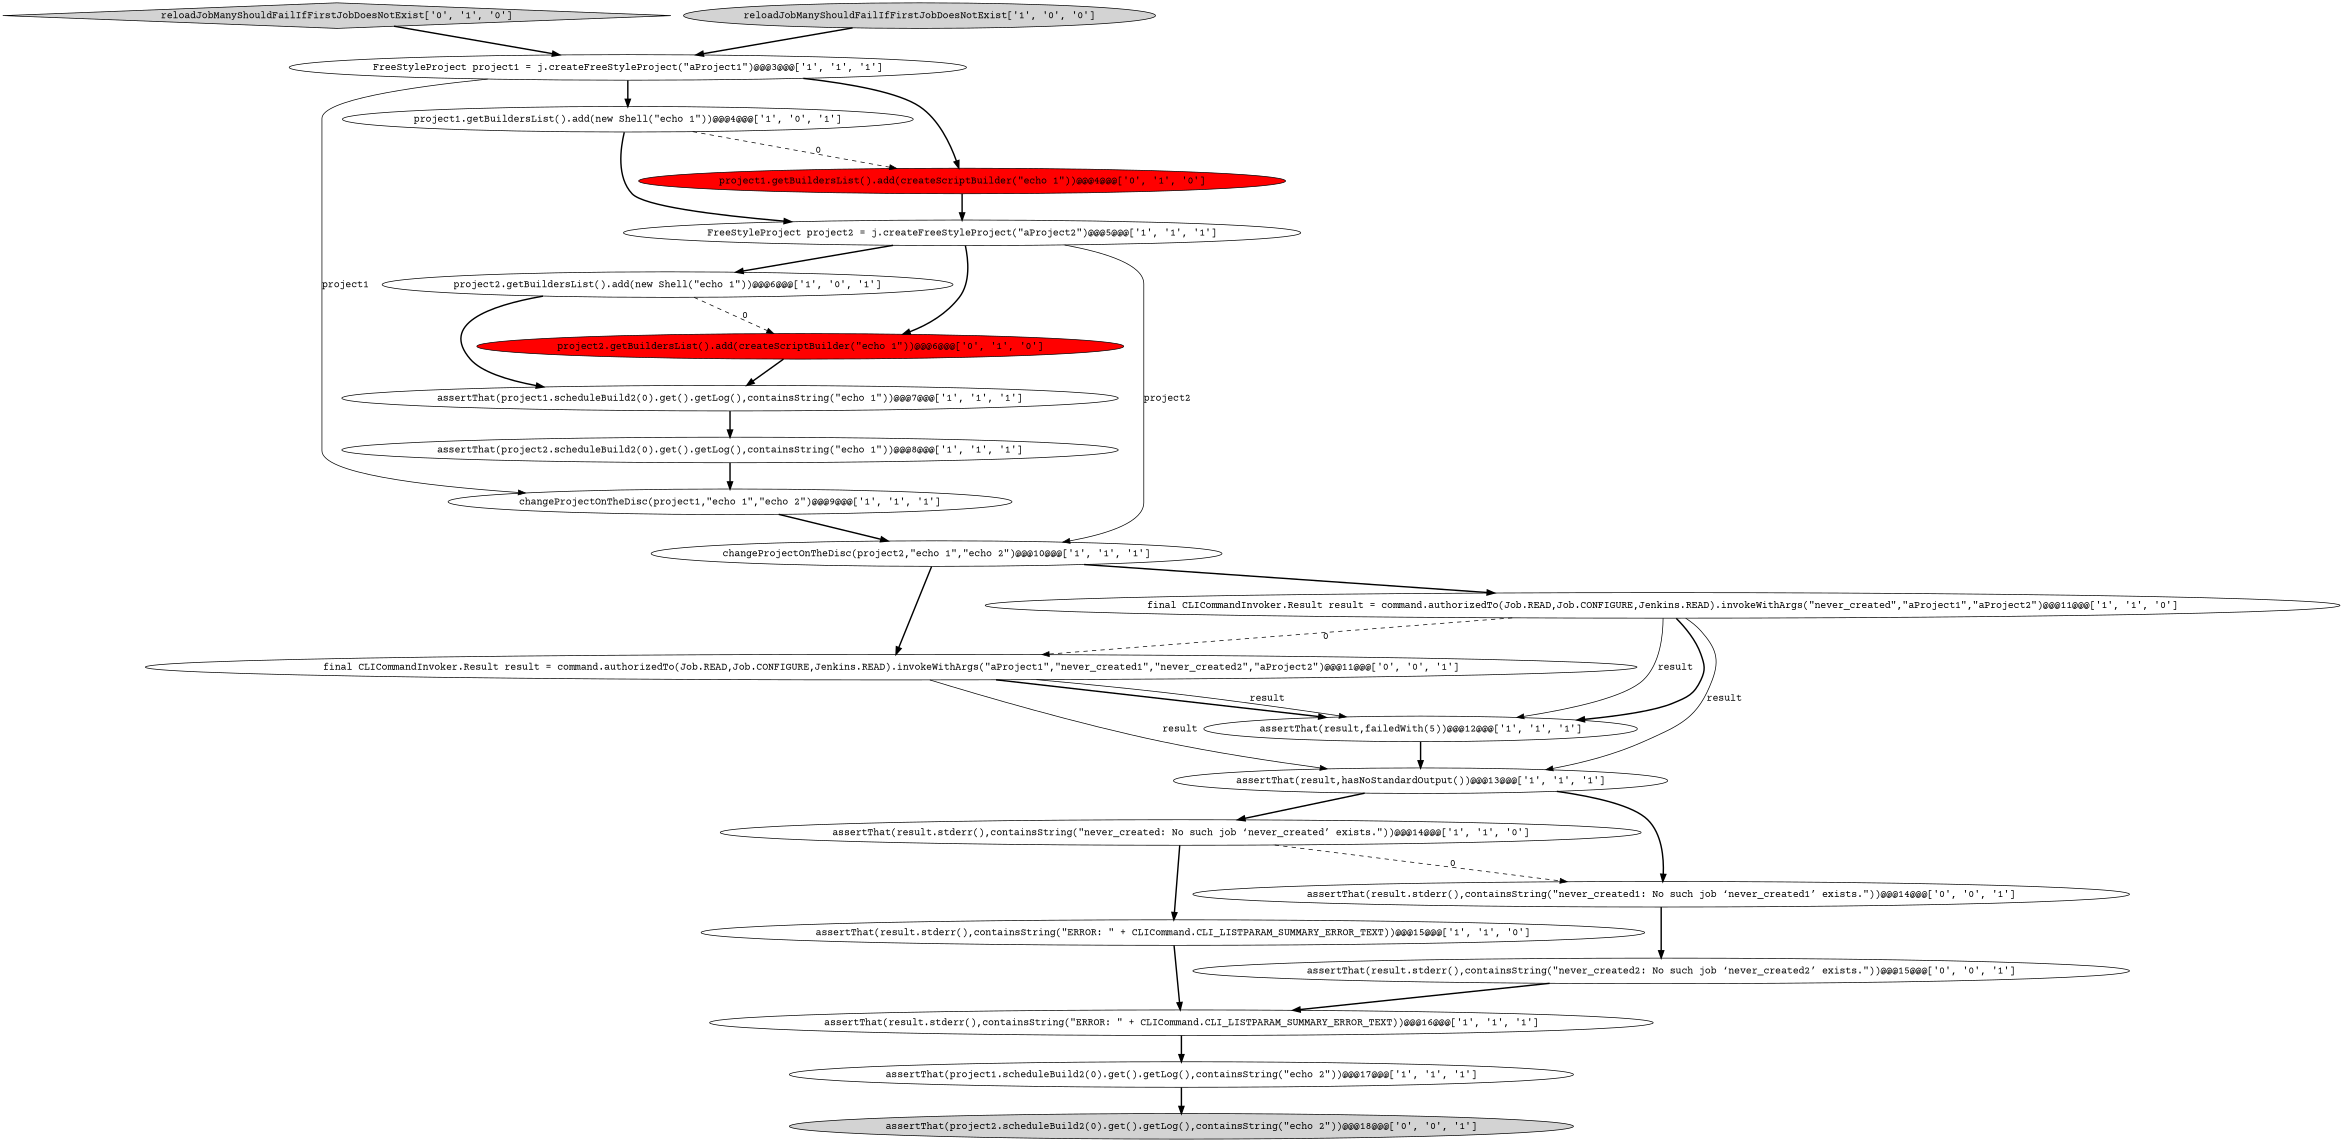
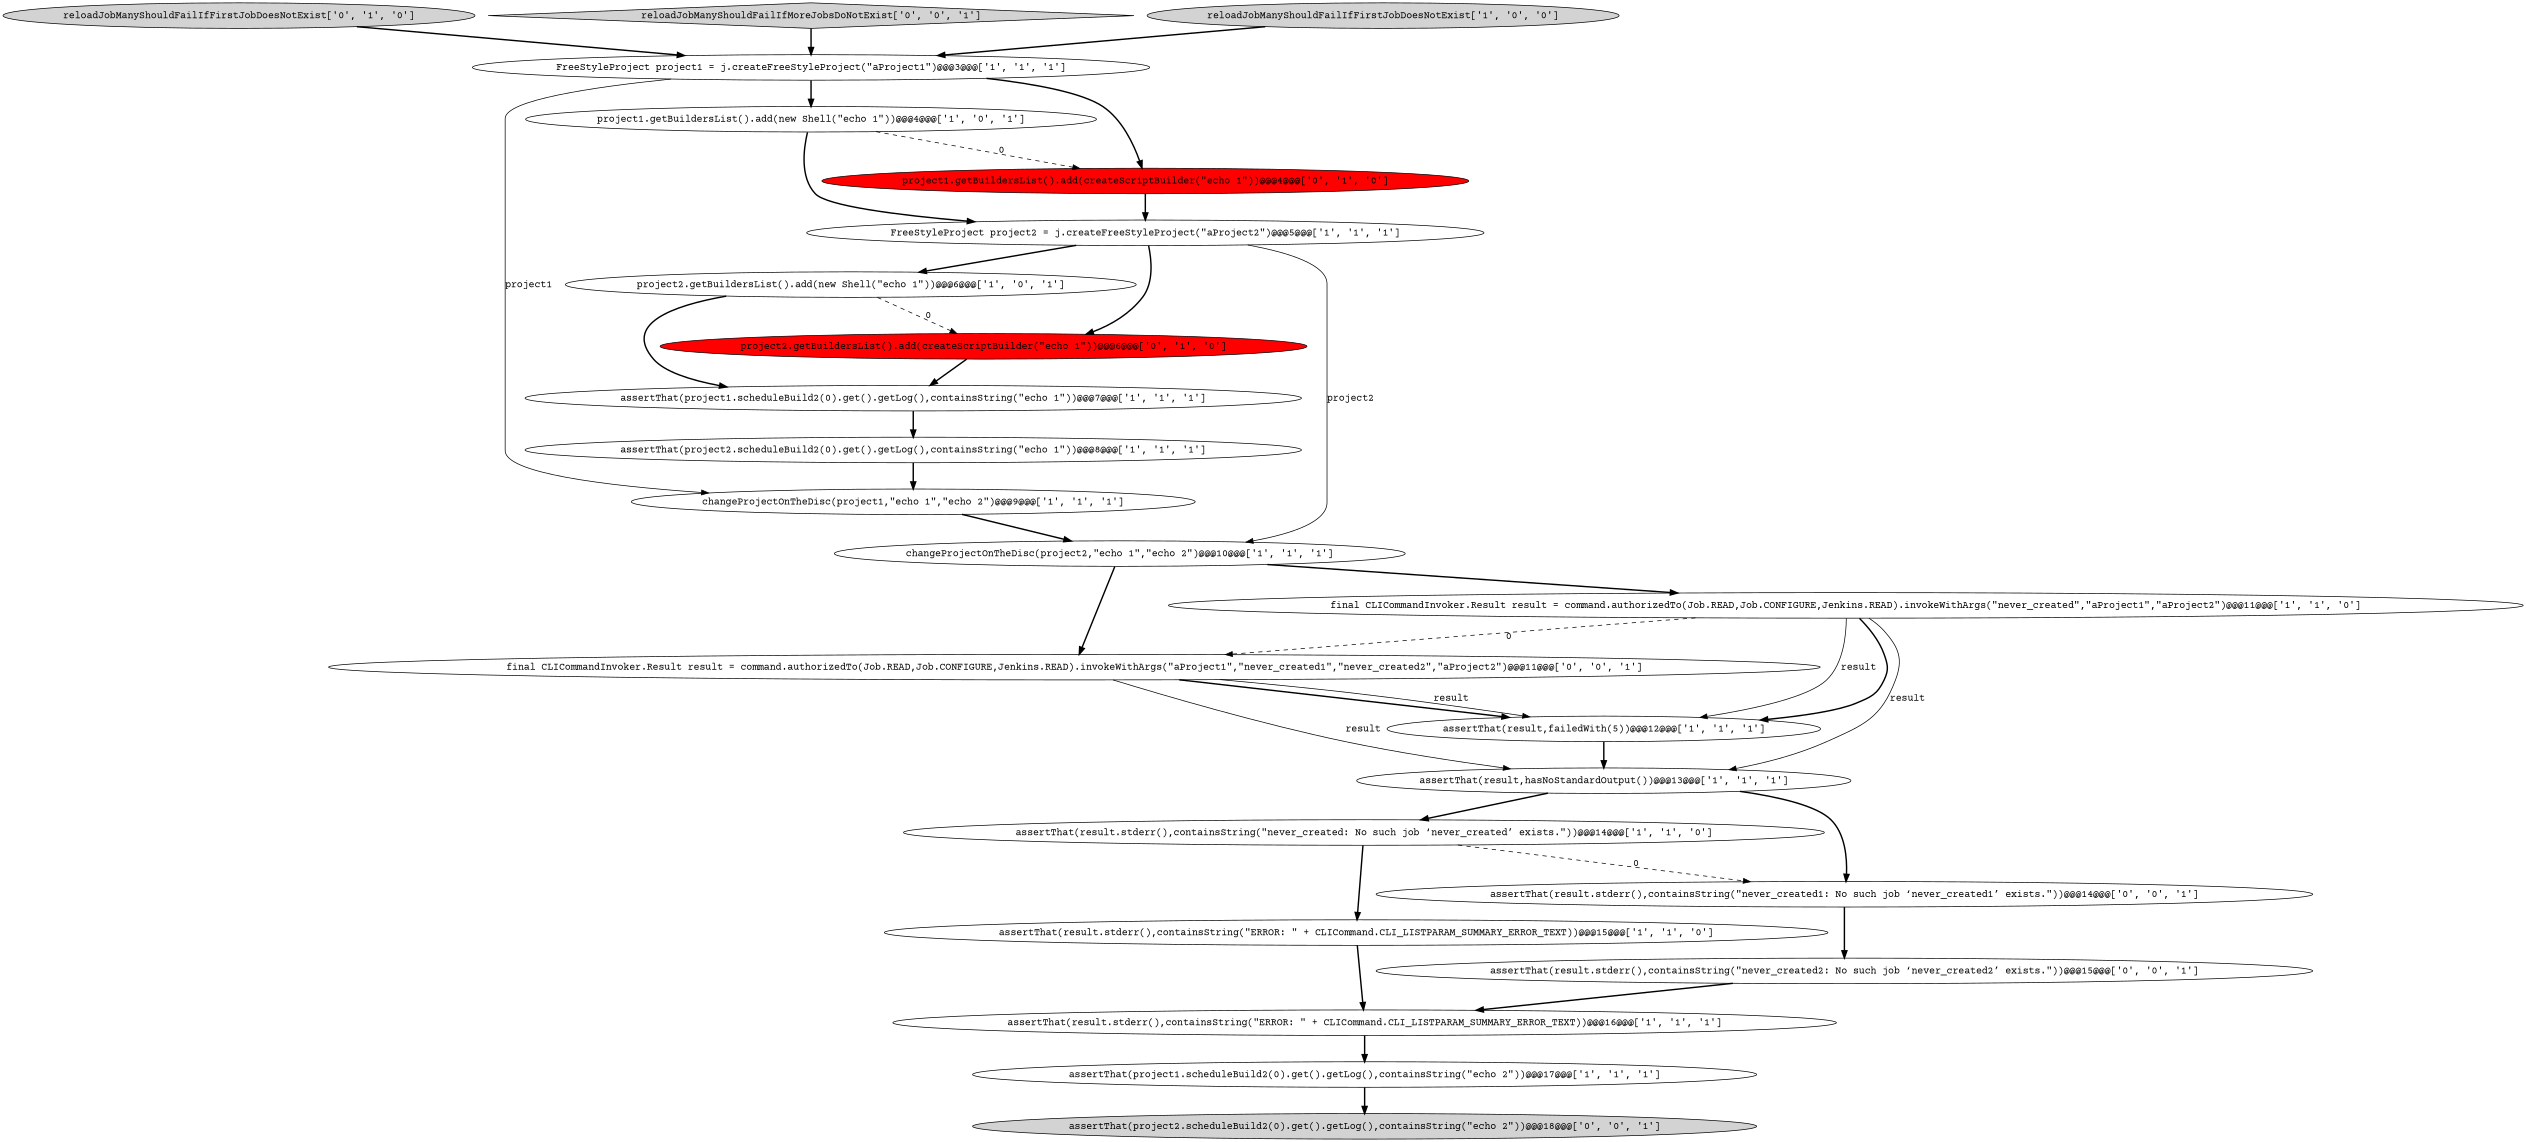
node "reloadJobManyShouldFailIfFirstJobDoesNotExist['0', '1', '0']": shape diamond -> ellipse
node "reloadJobManyShouldFailIfMoreJobsDoNotExist['0', '0', '1']": added
